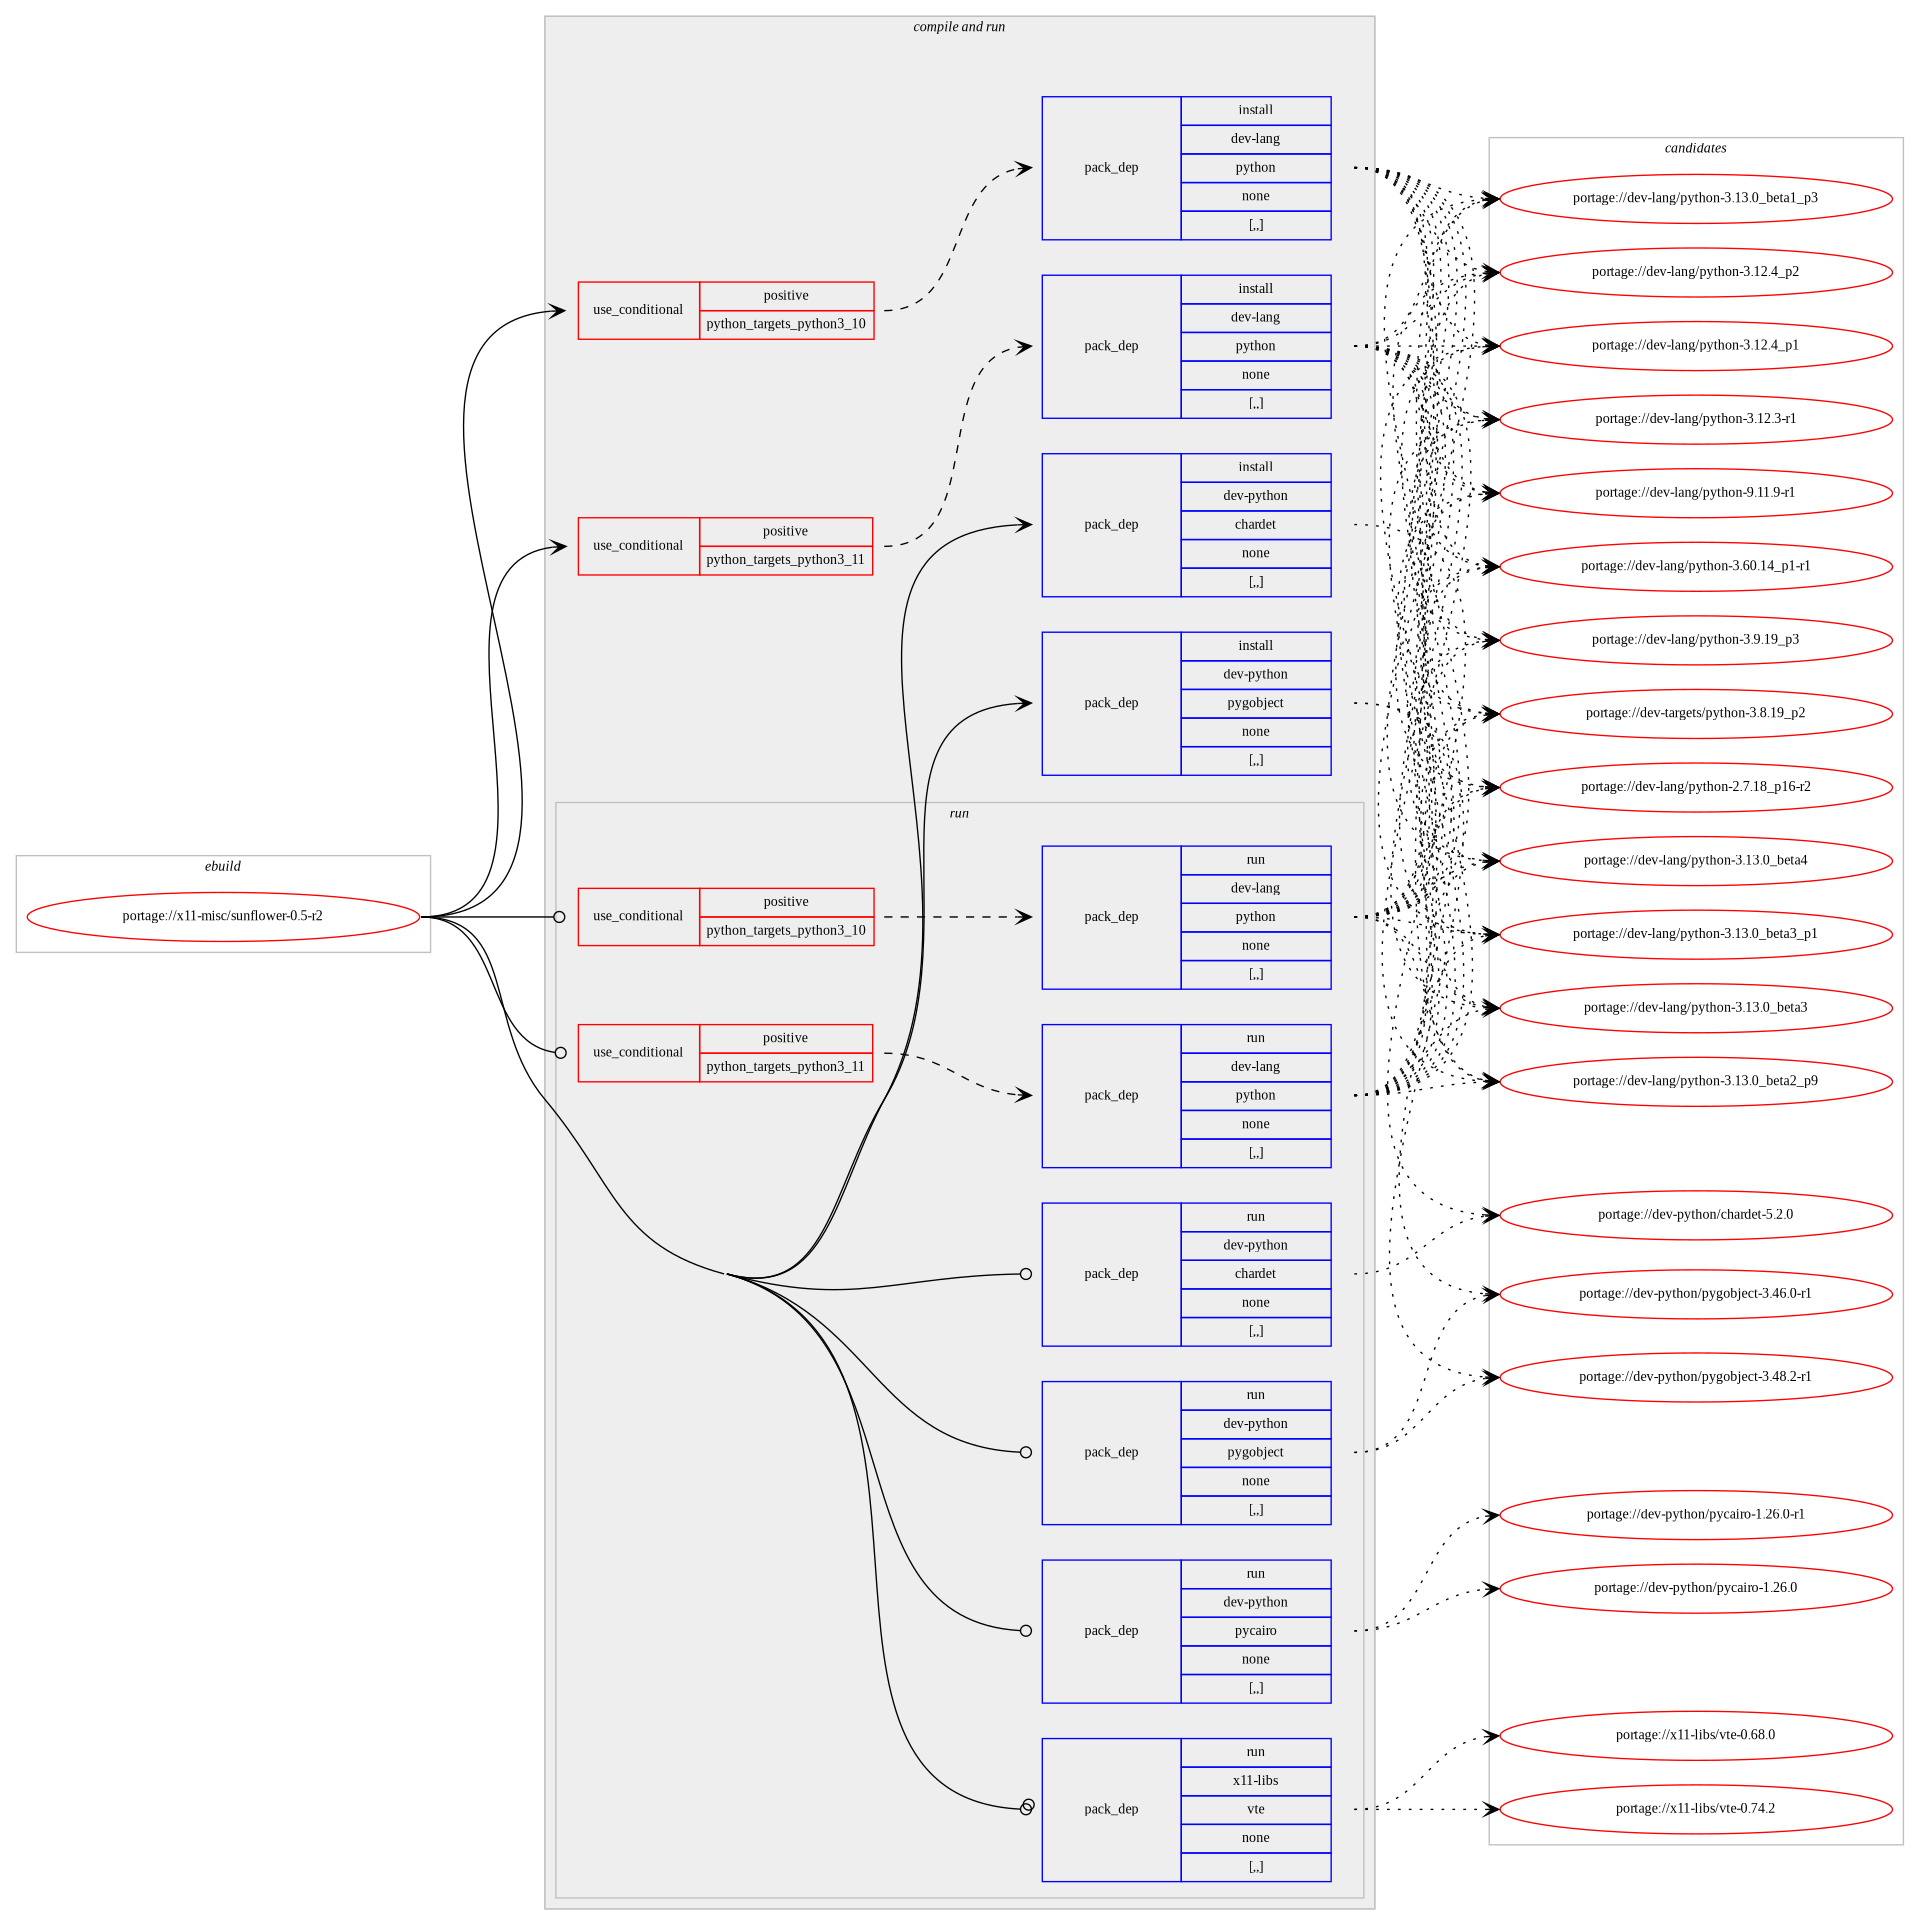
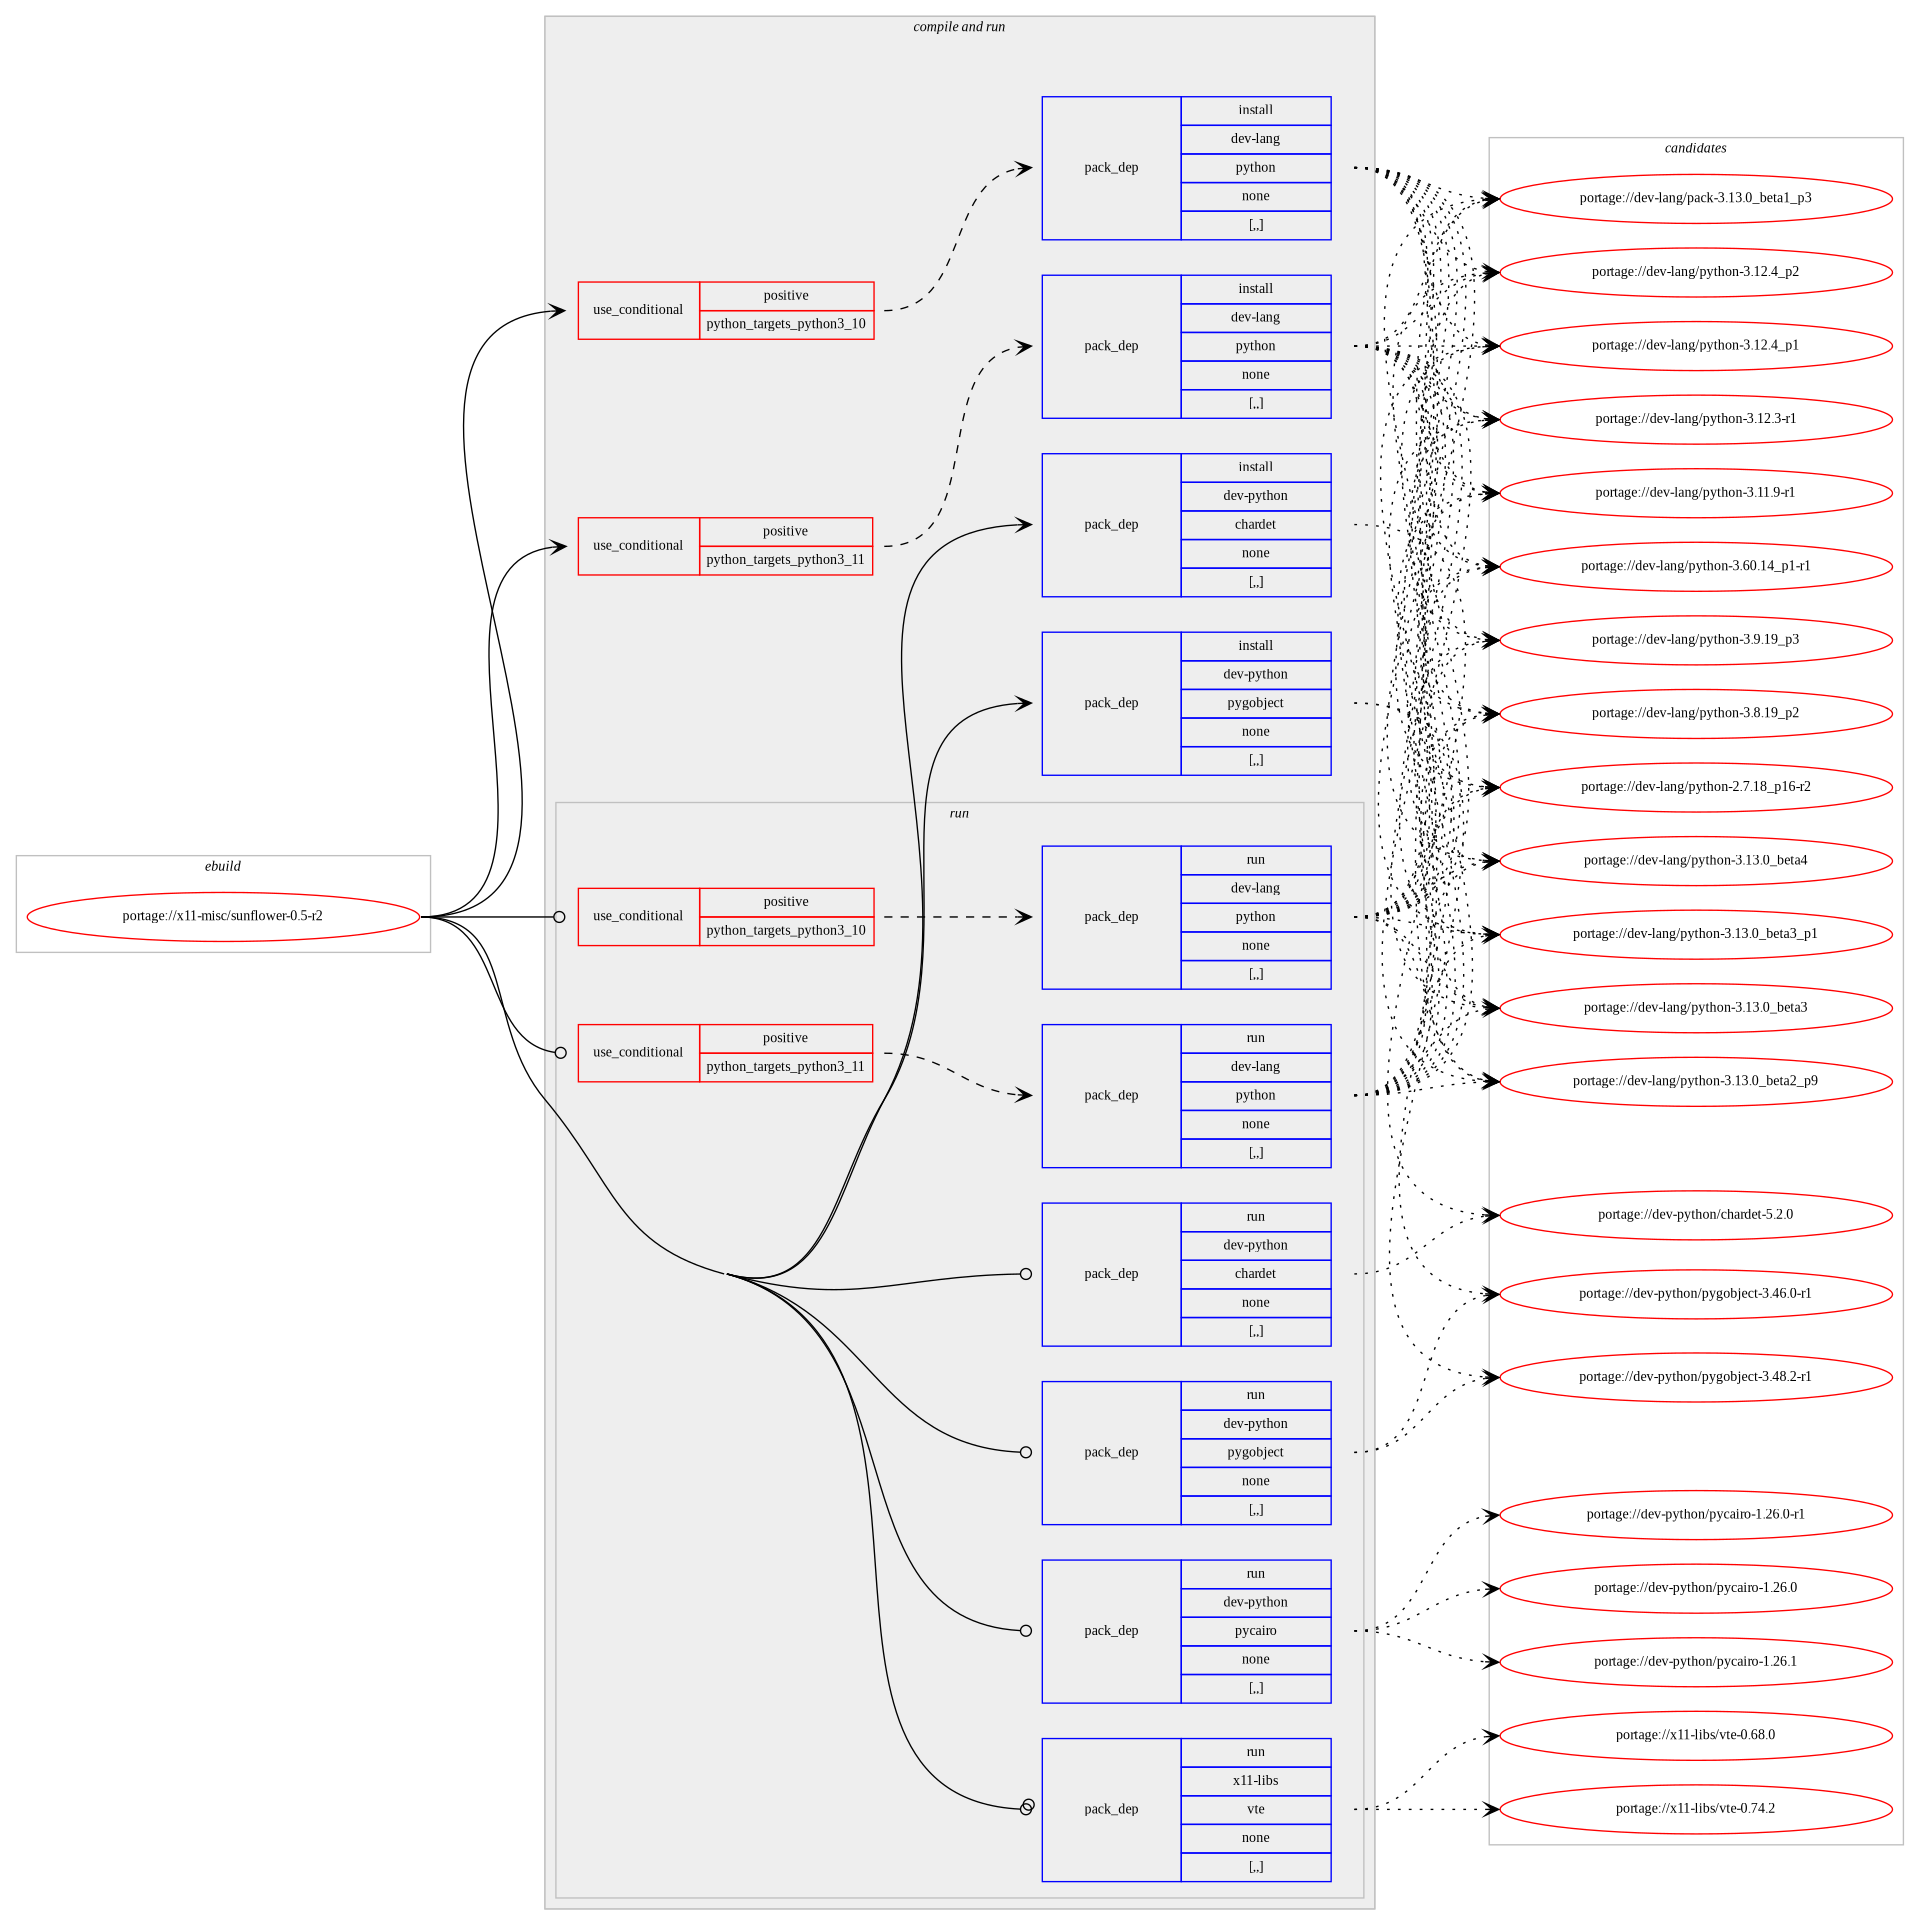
node "portage://dev-lang/python-3.13.0_beta1_p3": label "portage://dev-lang/python-3.13.0_beta1_p3" -> "portage://dev-lang/pack-3.13.0_beta1_p3"
node "portage://dev-lang/python-9.11.9-r1": label "portage://dev-lang/python-9.11.9-r1" -> "portage://dev-lang/python-3.11.9-r1"
node "portage://dev-targets/python-3.8.19_p2": label "portage://dev-targets/python-3.8.19_p2" -> "portage://dev-lang/python-3.8.19_p2"
node "portage://dev-python/pycairo-1.26.1": added
